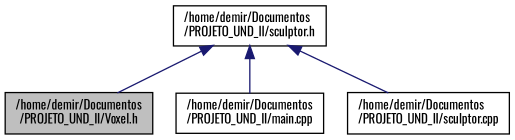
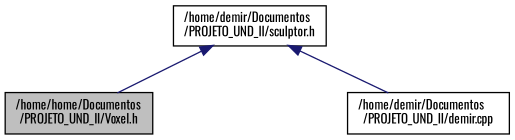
node "/home/demir/Documentos /PROJETO_UND_II/Voxel.h": label "/home/demir/Documentos /PROJETO_UND_II/Voxel.h" -> "/home/home/Documentos /PROJETO_UND_II/Voxel.h"
node "/home/demir/Documentos /PROJETO_UND_II/main.cpp": removed
node "/home/demir/Documentos /PROJETO_UND_II/sculptor.cpp": label "/home/demir/Documentos /PROJETO_UND_II/sculptor.cpp" -> "/home/demir/Documentos /PROJETO_UND_II/demir.cpp"
